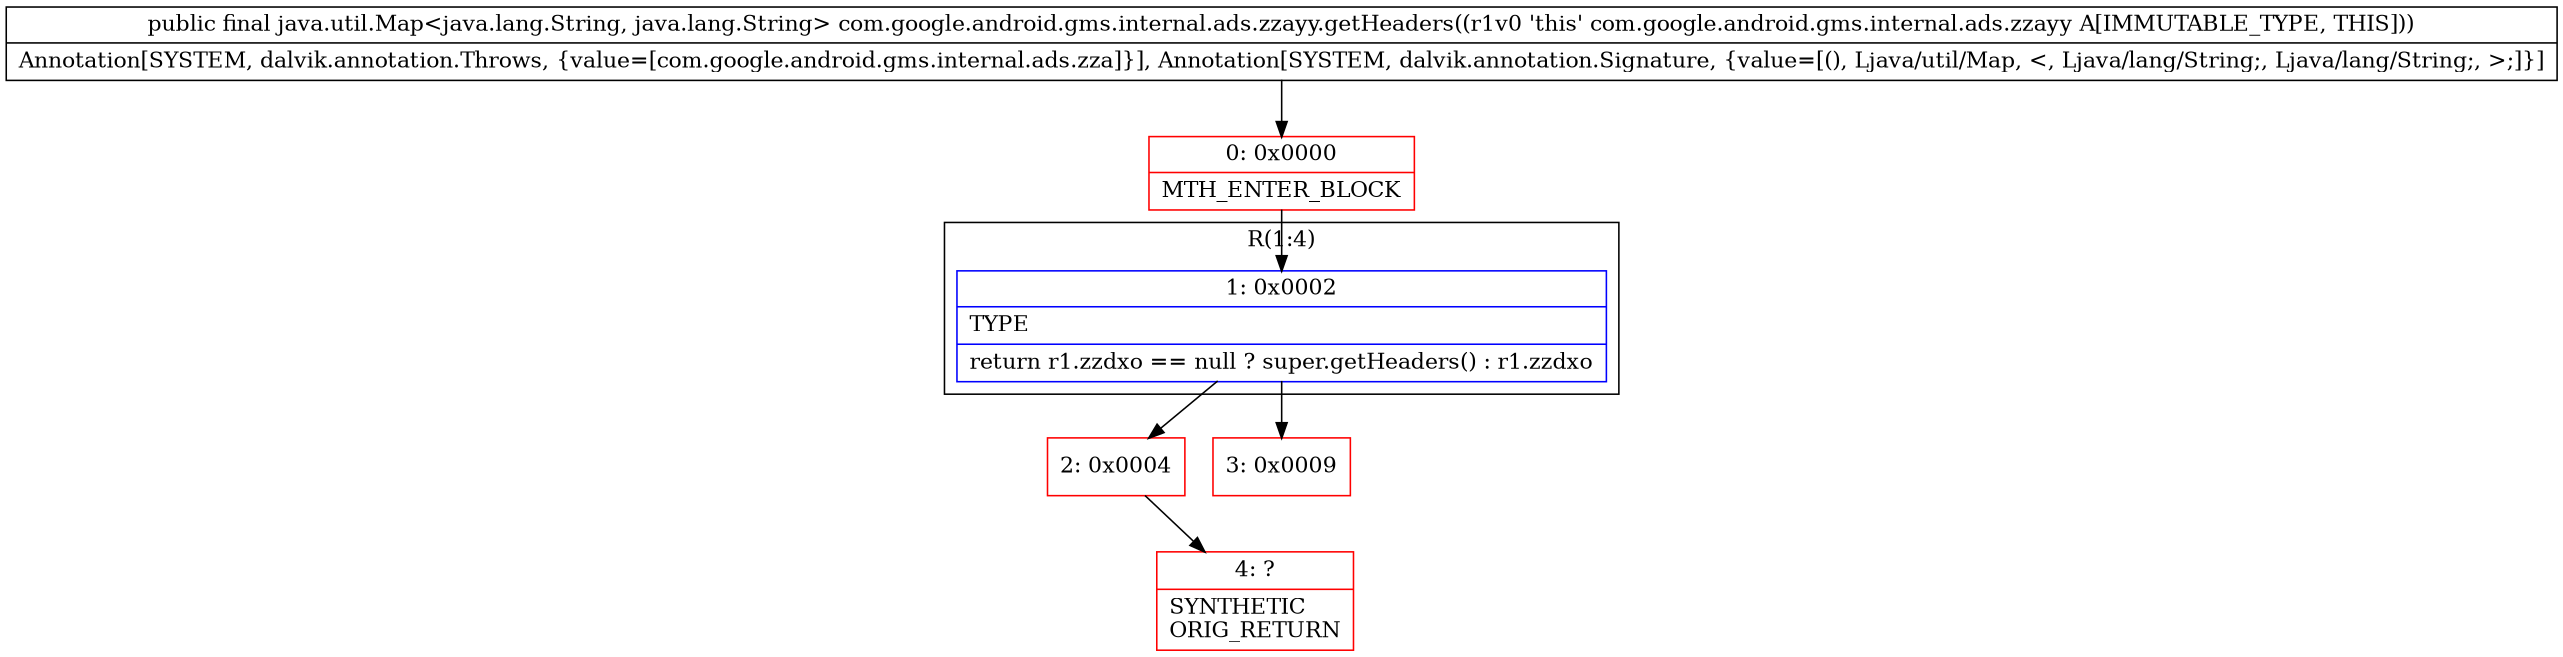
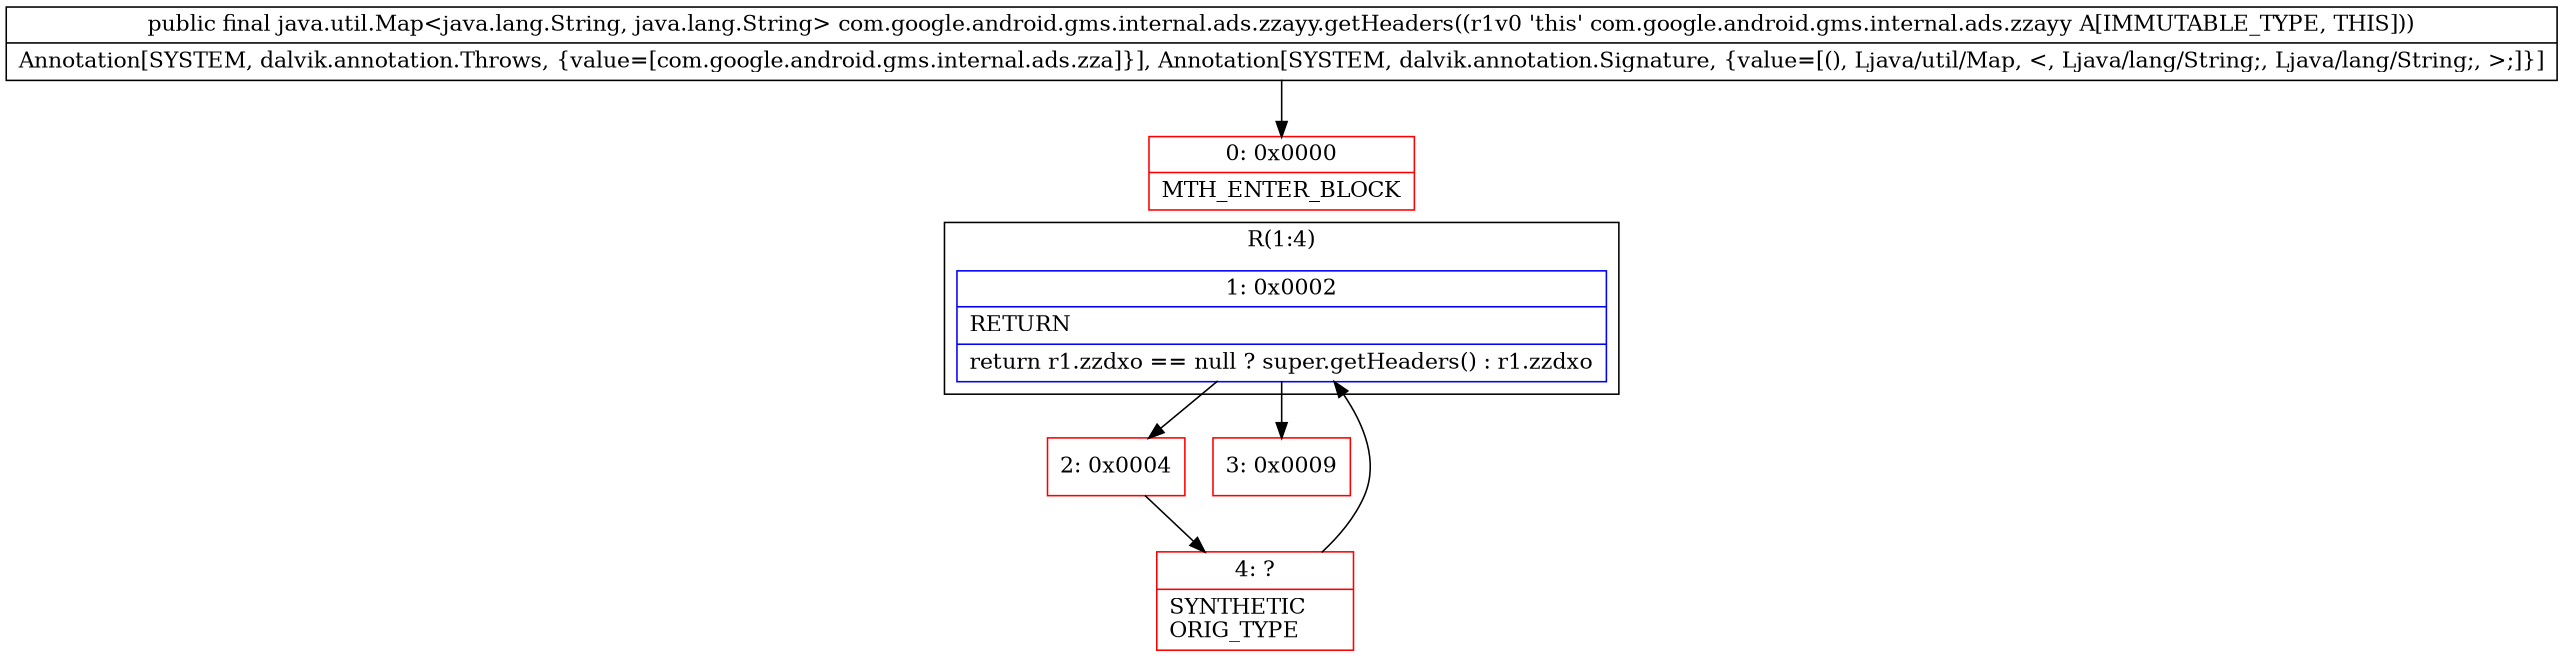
edge "0: 0x0000" -> "1: 0x0002": now "4: ?" -> "1: 0x0002"
node "1: 0x0002": text "TYPE" -> "RETURN"
node "4: ?": text "ORIG_RETURN" -> "ORIG_TYPE"
